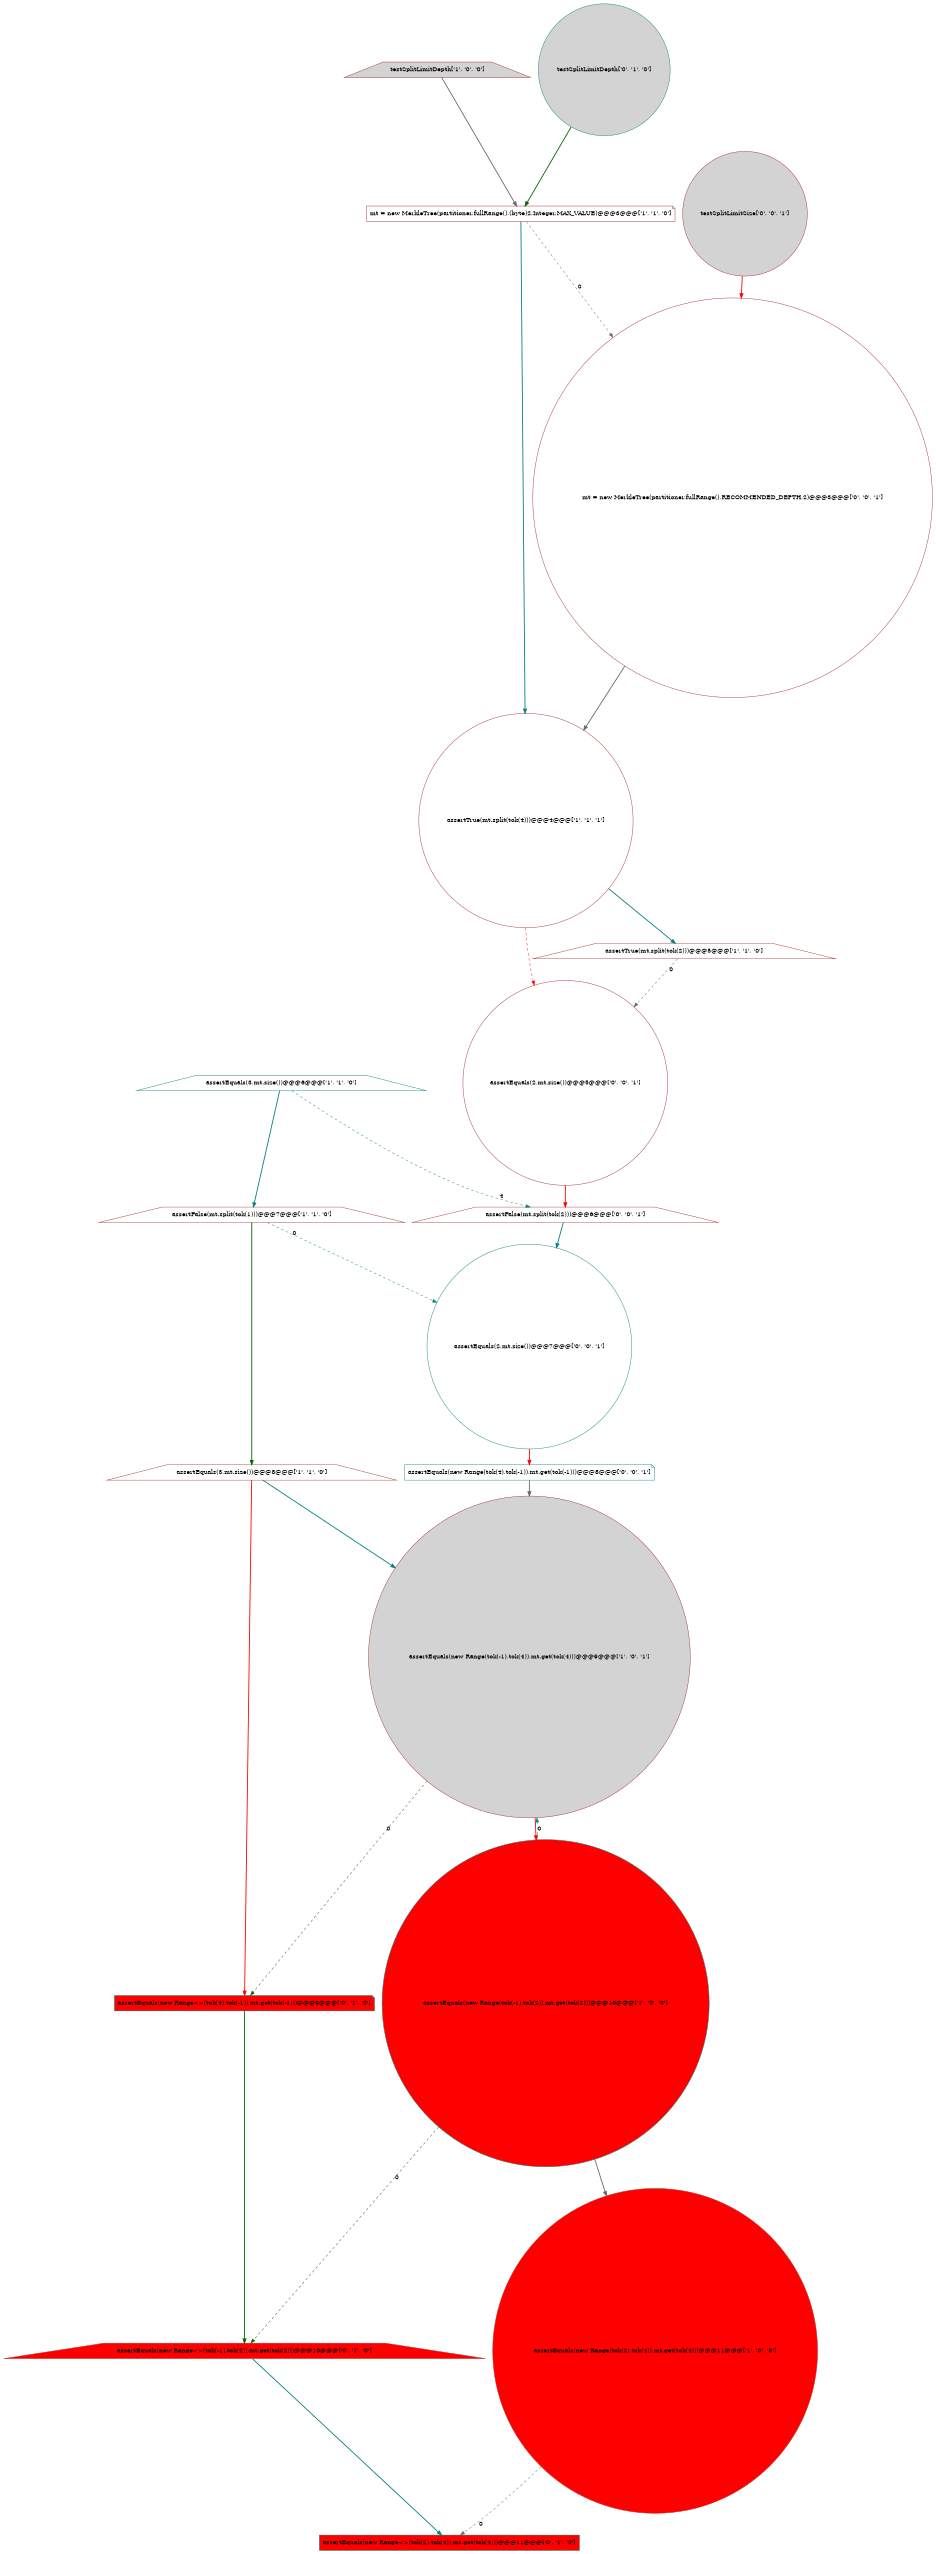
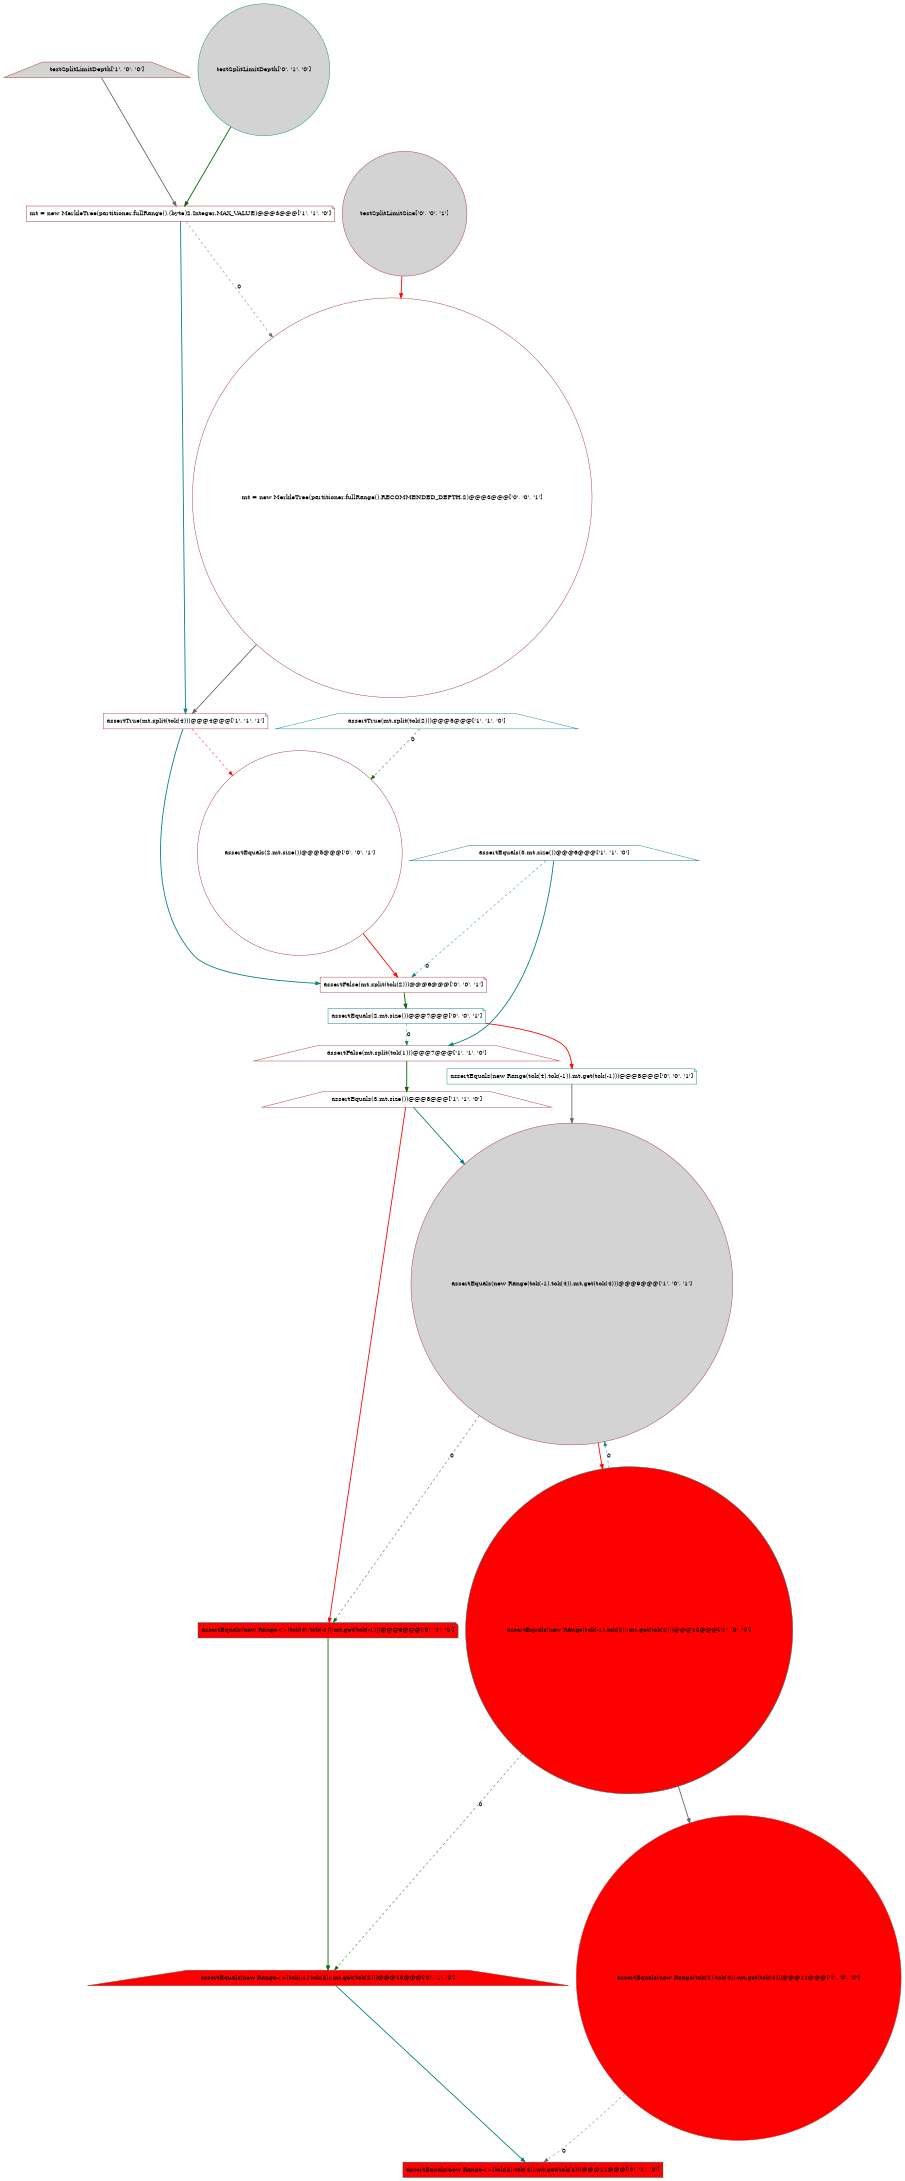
node "assertTrue(mt.split(tok(4)))@@@4@@@['1', '1', '1']": shape circle -> note
edge "assertTrue(mt.split(tok(4)))@@@4@@@['1', '1', '1']" -> "assertTrue(mt.split(tok(2)))@@@5@@@['1', '1', '0']": now "assertTrue(mt.split(tok(4)))@@@4@@@['1', '1', '1']" -> "assertFalse(mt.split(tok(2)))@@@6@@@['0', '0', '1']"
node "assertTrue(mt.split(tok(2)))@@@5@@@['1', '1', '0']": color brown -> teal
edge "assertTrue(mt.split(tok(2)))@@@5@@@['1', '1', '0']" -> "assertEquals(2,mt.size())@@@5@@@['0', '0', '1']": color gray40 -> darkgreen
edge "assertEquals(3,mt.size())@@@6@@@['1', '1', '0']" -> "assertFalse(mt.split(tok(2)))@@@6@@@['0', '0', '1']": label "4" -> "0"
node "assertFalse(mt.split(tok(2)))@@@6@@@['0', '0', '1']": shape trapezium -> note
edge "assertFalse(mt.split(tok(2)))@@@6@@@['0', '0', '1']" -> "assertEquals(2,mt.size())@@@7@@@['0', '0', '1']": color teal -> darkgreen
edge "assertFalse(mt.split(tok(1)))@@@7@@@['1', '1', '0']" -> "assertEquals(2,mt.size())@@@7@@@['0', '0', '1']": reversed
node "assertEquals(2,mt.size())@@@7@@@['0', '0', '1']": shape circle -> note
